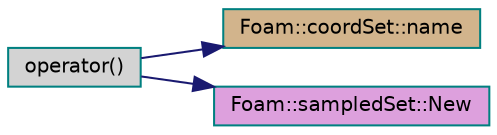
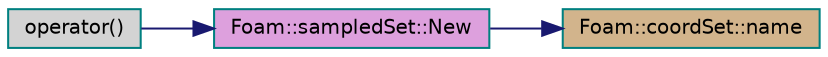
edge "operator()" -> "Foam::coordSet::name": now "Foam::sampledSet::New" -> "Foam::coordSet::name"
